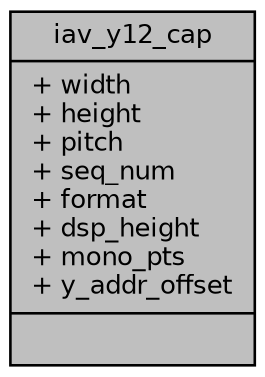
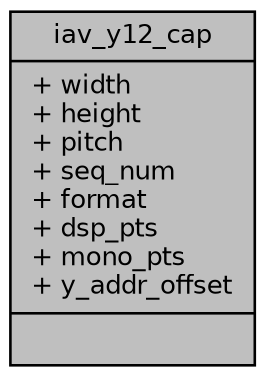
node "iav_y12_cap": text "+ dsp_height" -> "+ dsp_pts"
